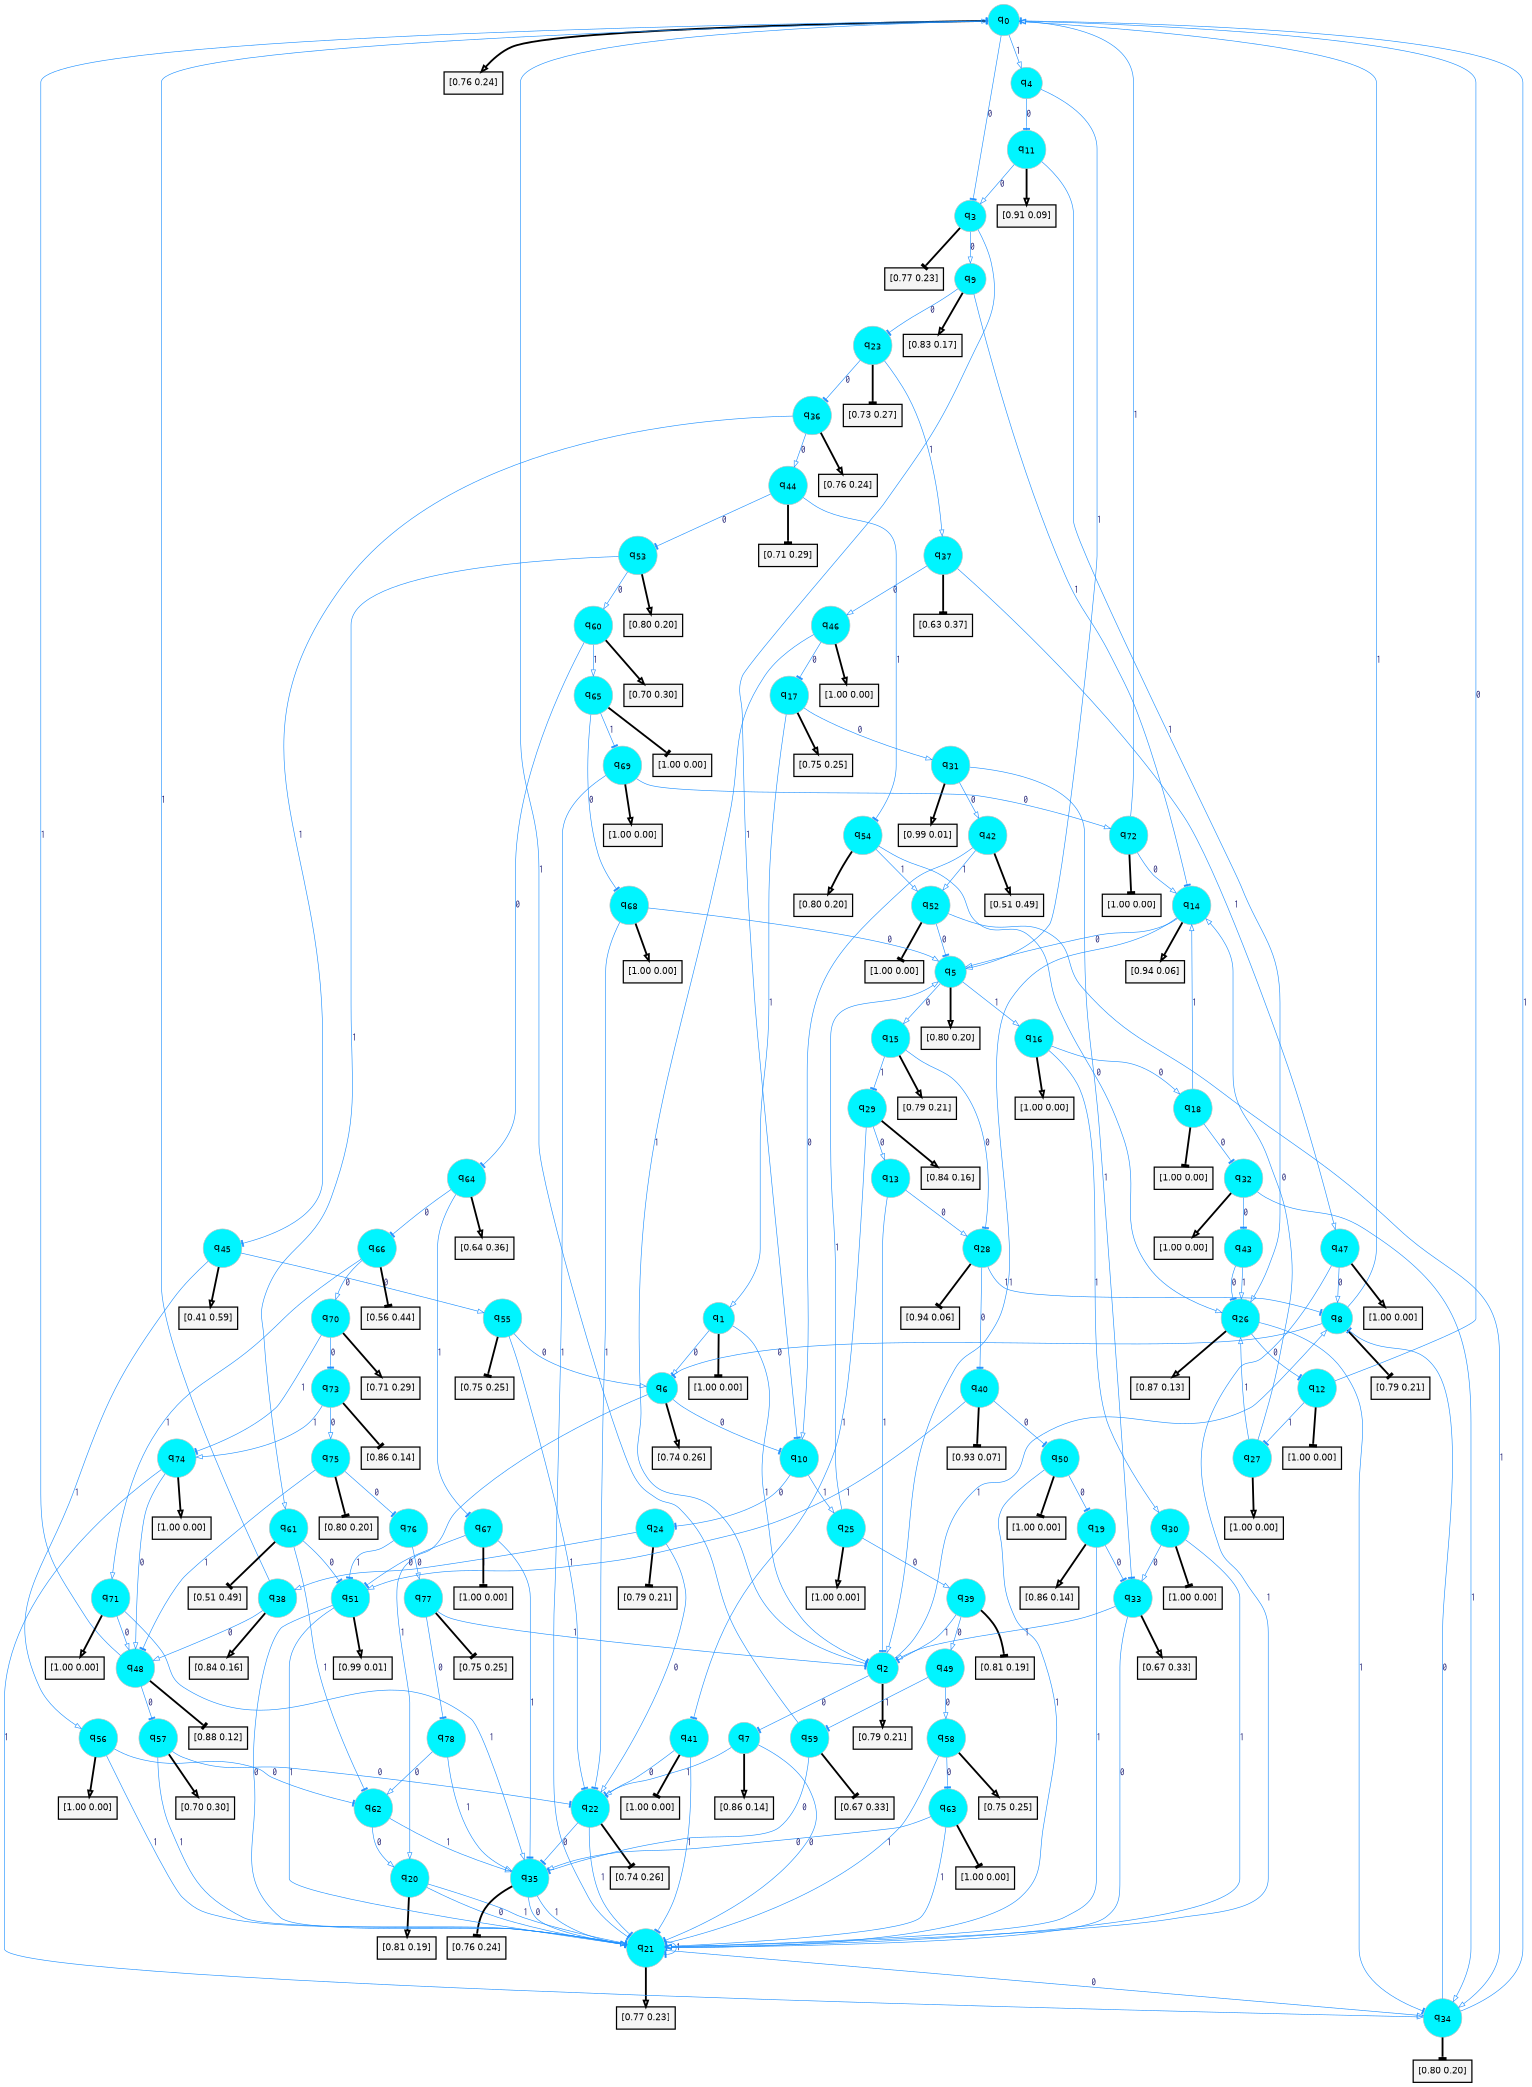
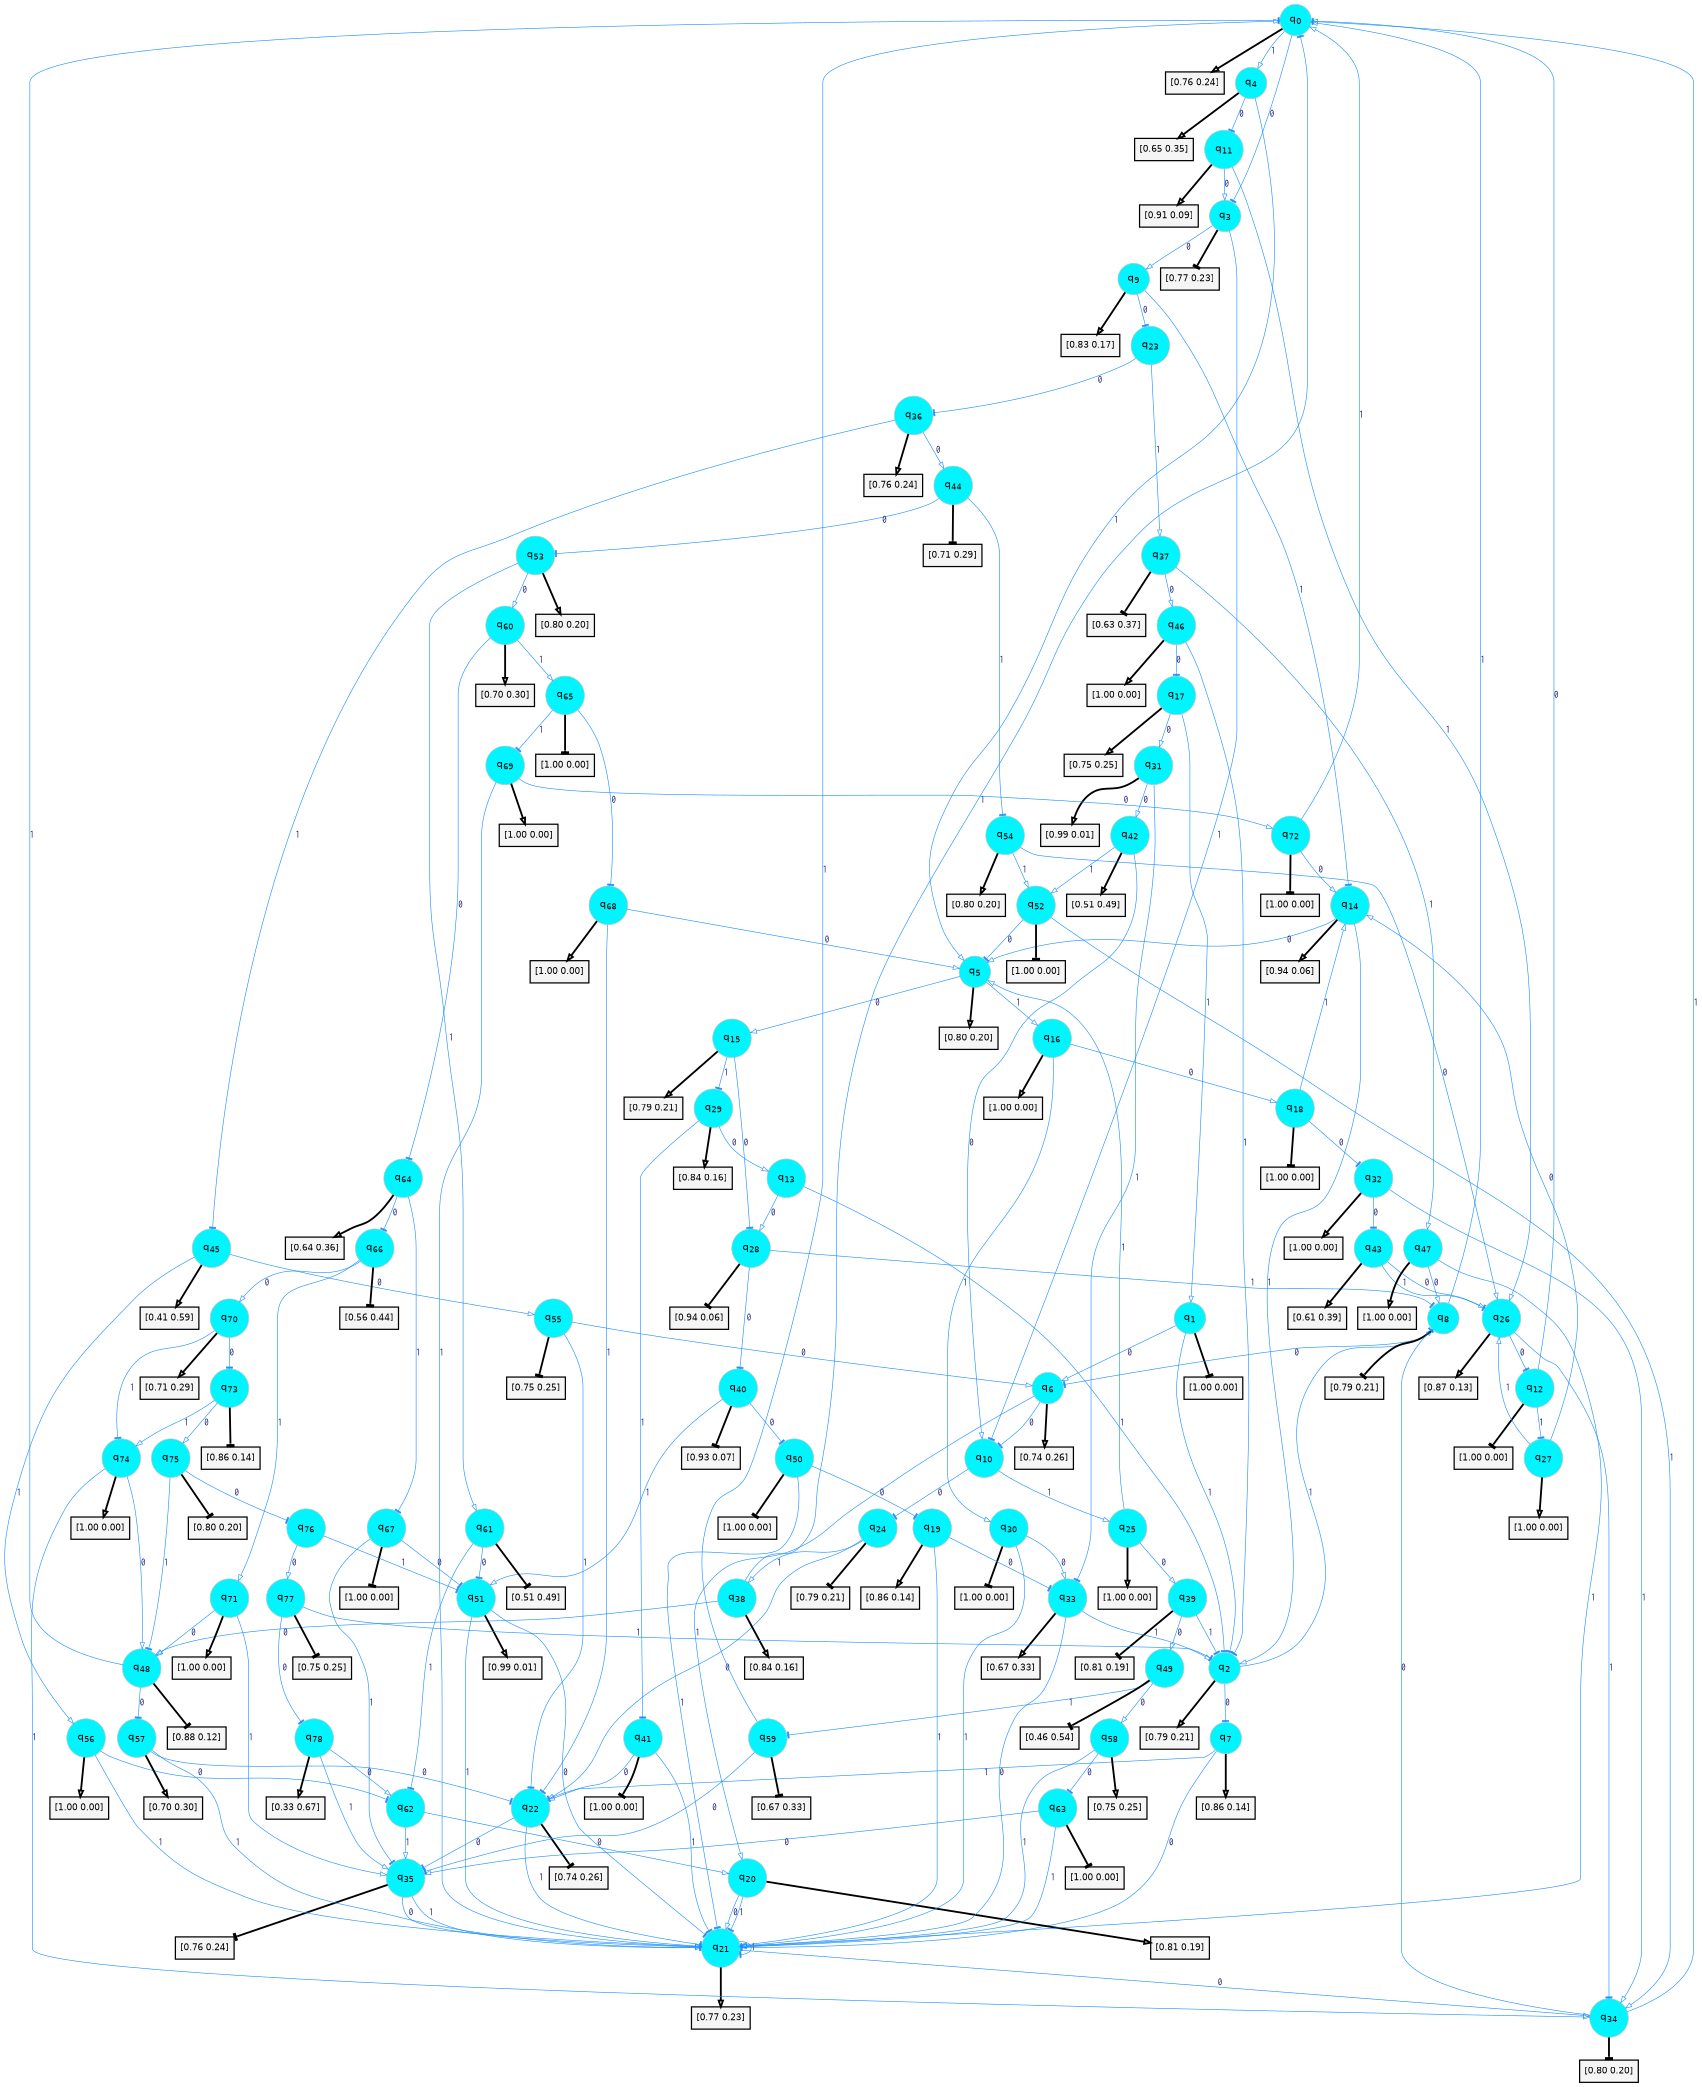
node "[0.65 0.35]": added
node "[0.73 0.27]": removed
node "[0.61 0.39]": added
node "[0.46 0.54]": added
node "[0.33 0.67]": added
